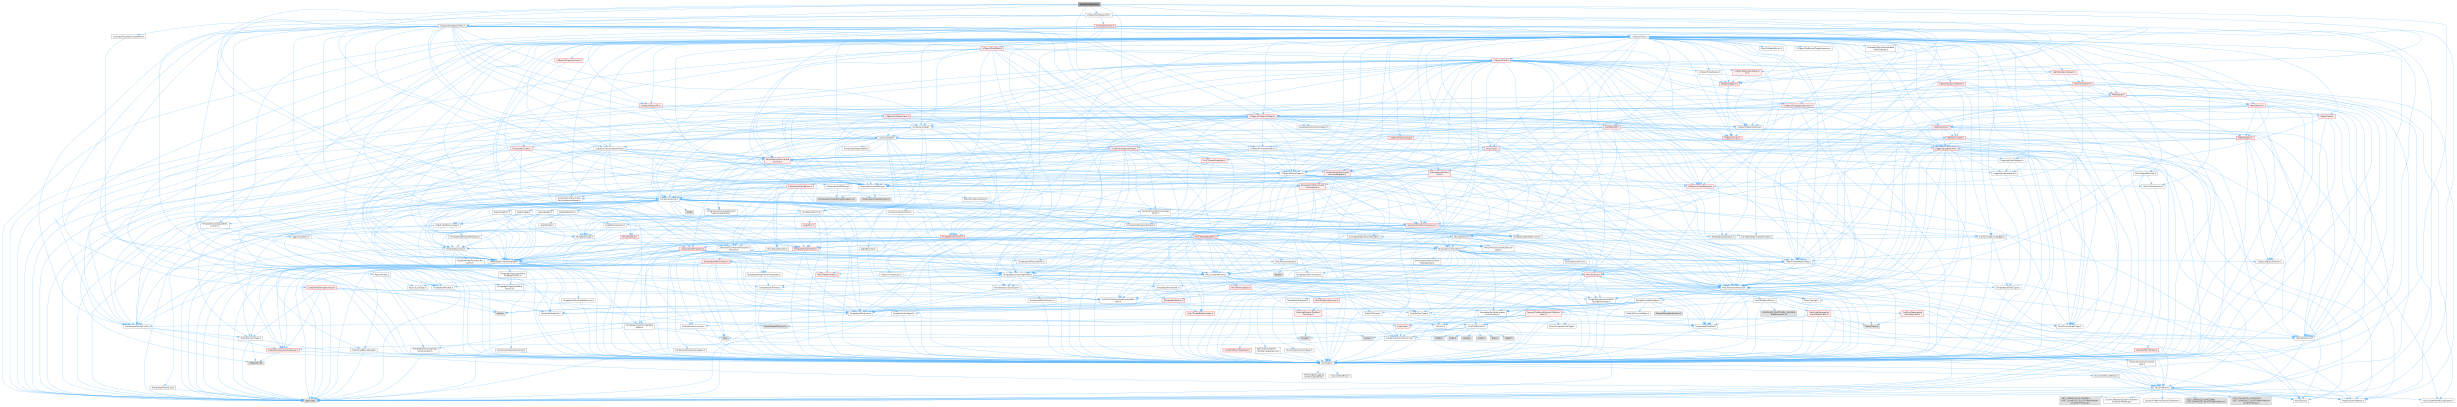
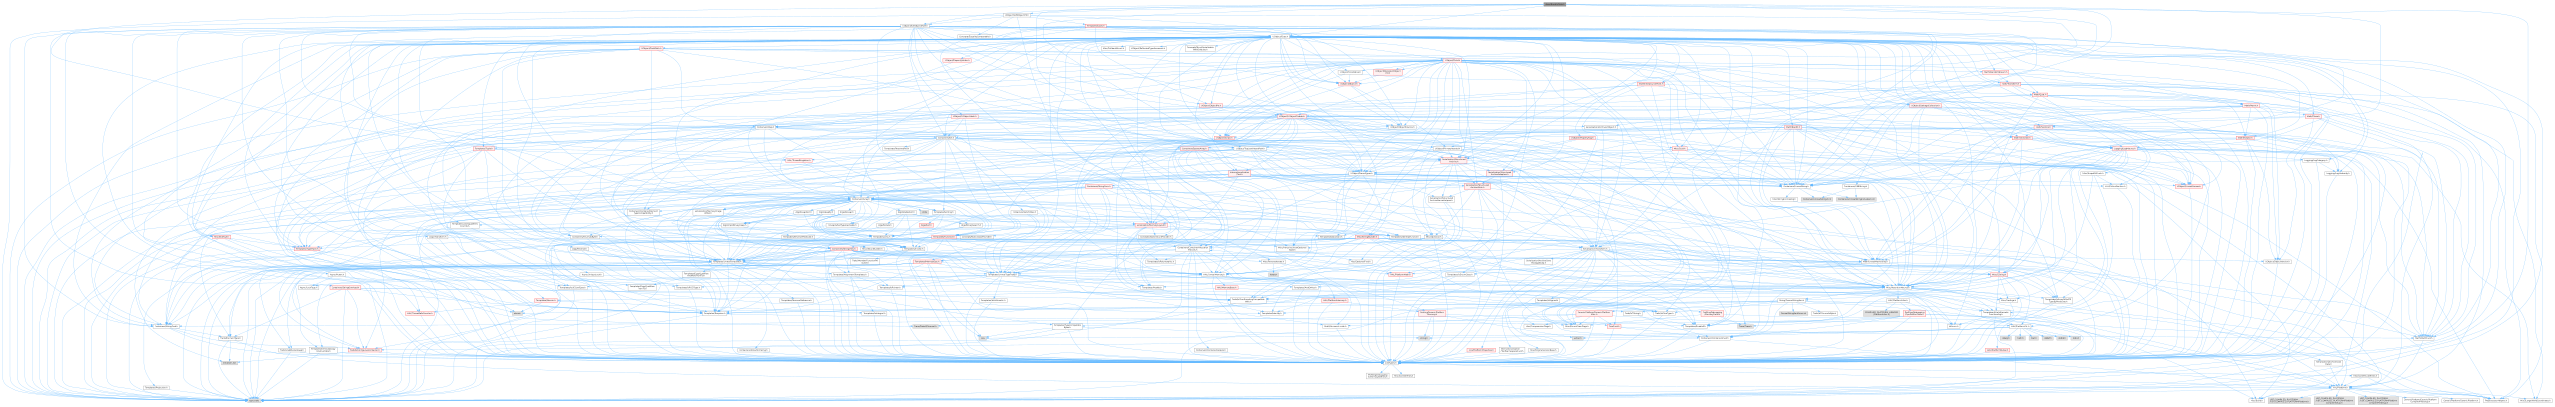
edge "Serialization/Transform.h" -> "Misc/Build.h": removed
